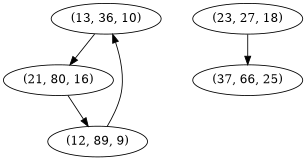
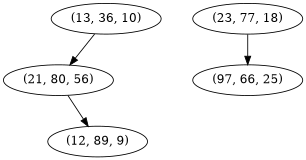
node "(23, 27, 18)": label "(23, 27, 18)" -> "(23, 77, 18)"
node "(21, 80, 16)": label "(21, 80, 16)" -> "(21, 80, 56)"
node "(37, 66, 25)": label "(37, 66, 25)" -> "(97, 66, 25)"
edge "(12, 89, 9)" -> "(13, 36, 10)": removed
